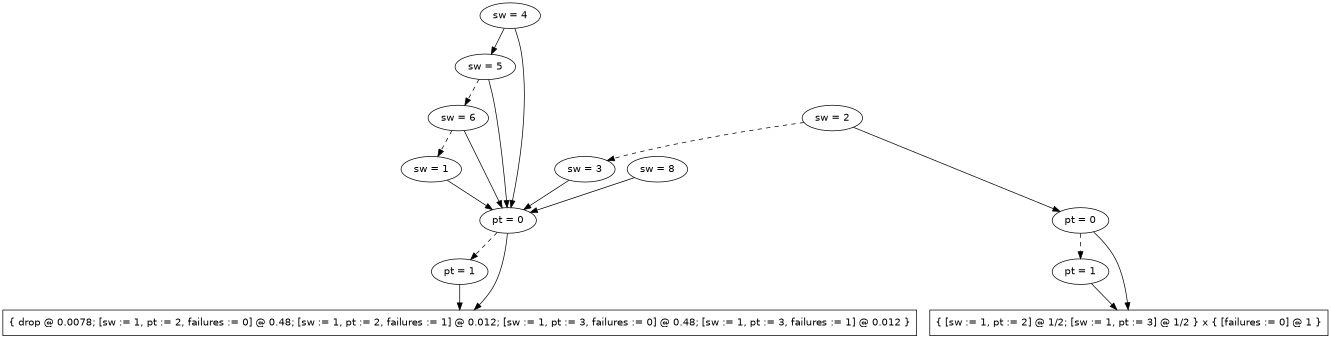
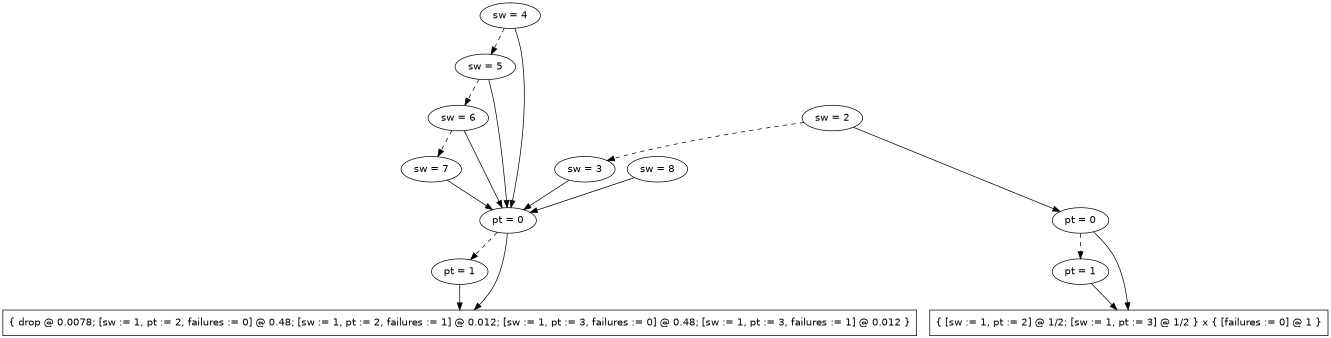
edge "sw = 4" -> "sw = 5": style solid -> dashed
node "sw = 1": label "sw = 1" -> "sw = 7"
